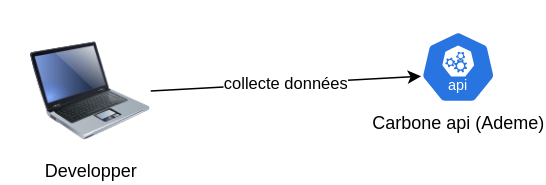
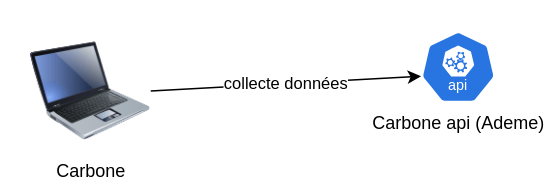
node "Developper": label "Developper" -> "Carbone"
